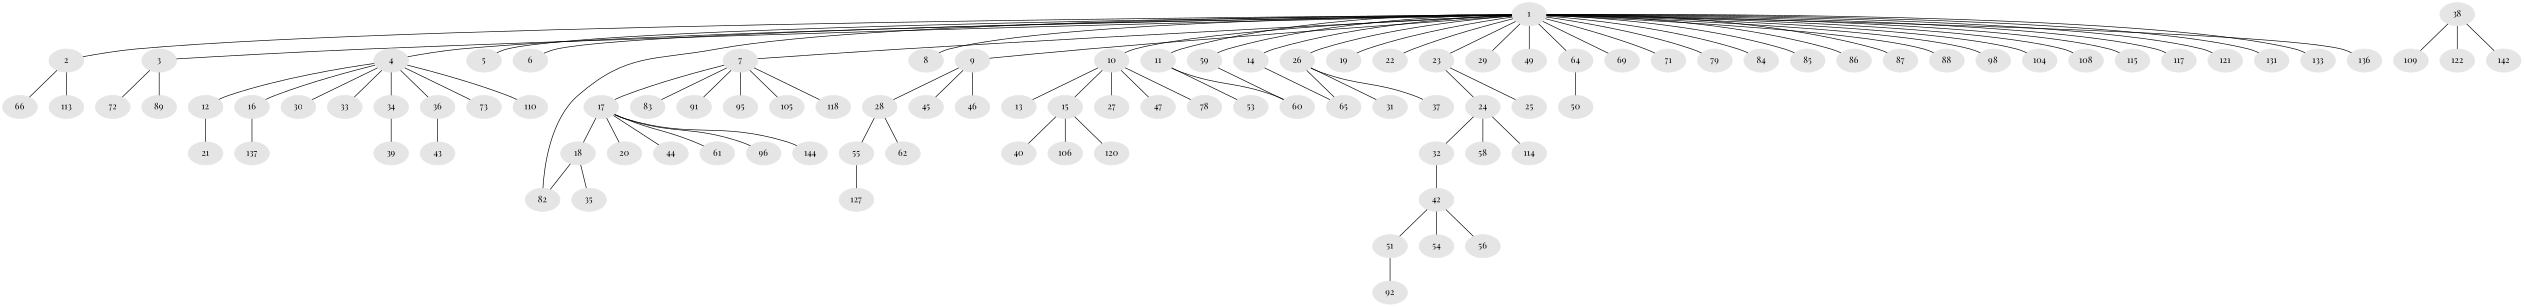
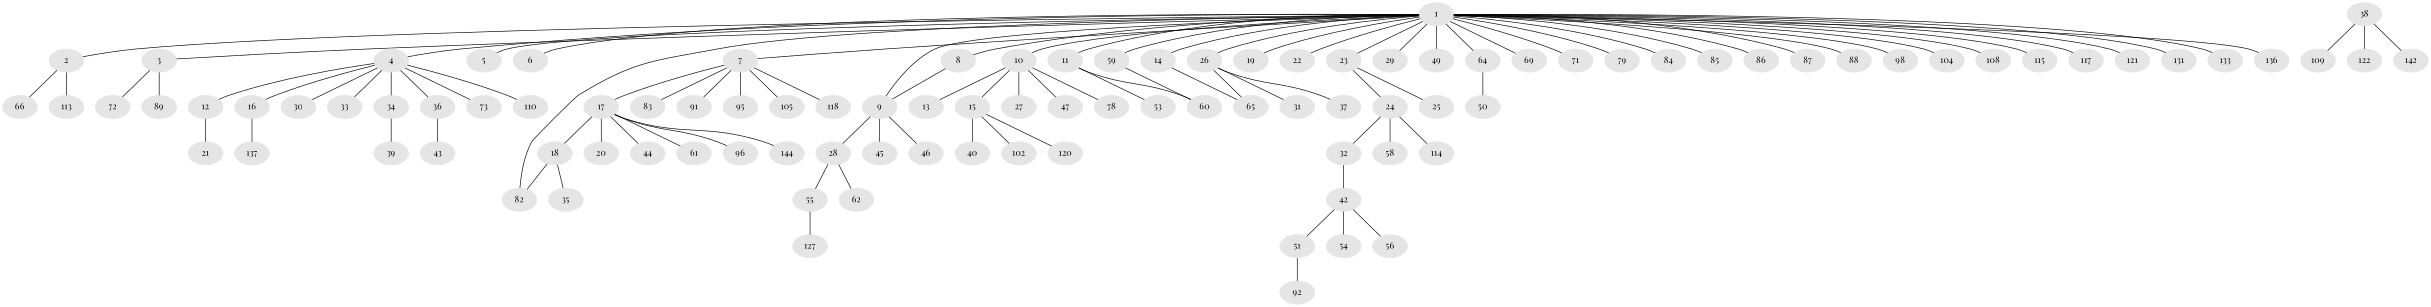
edge "8" -- "9": added
node "106": label "106" -> "102"
